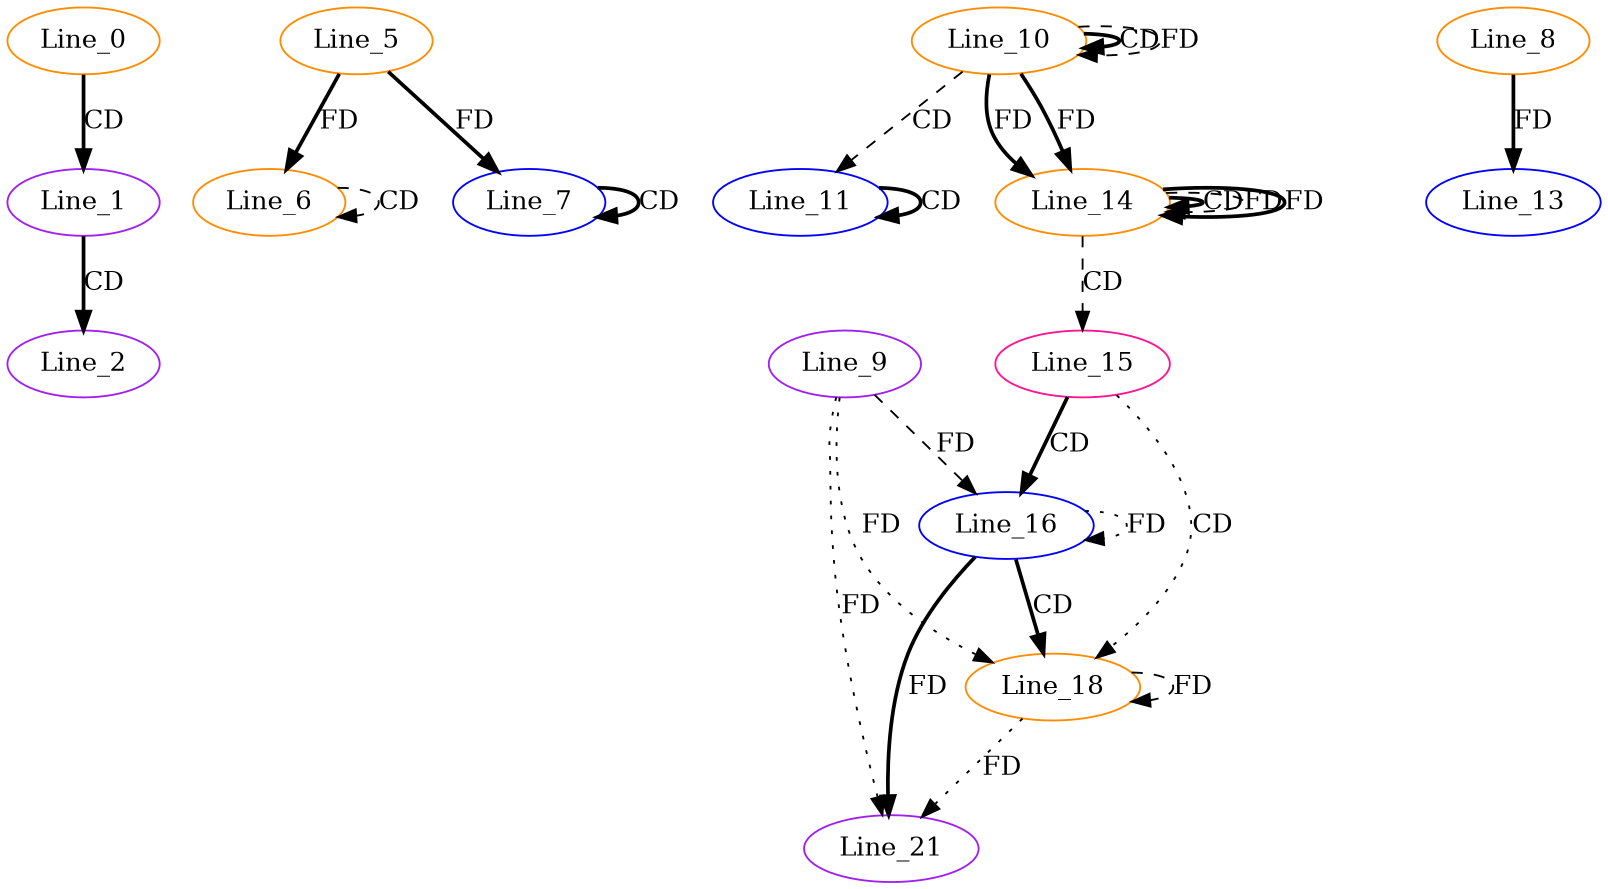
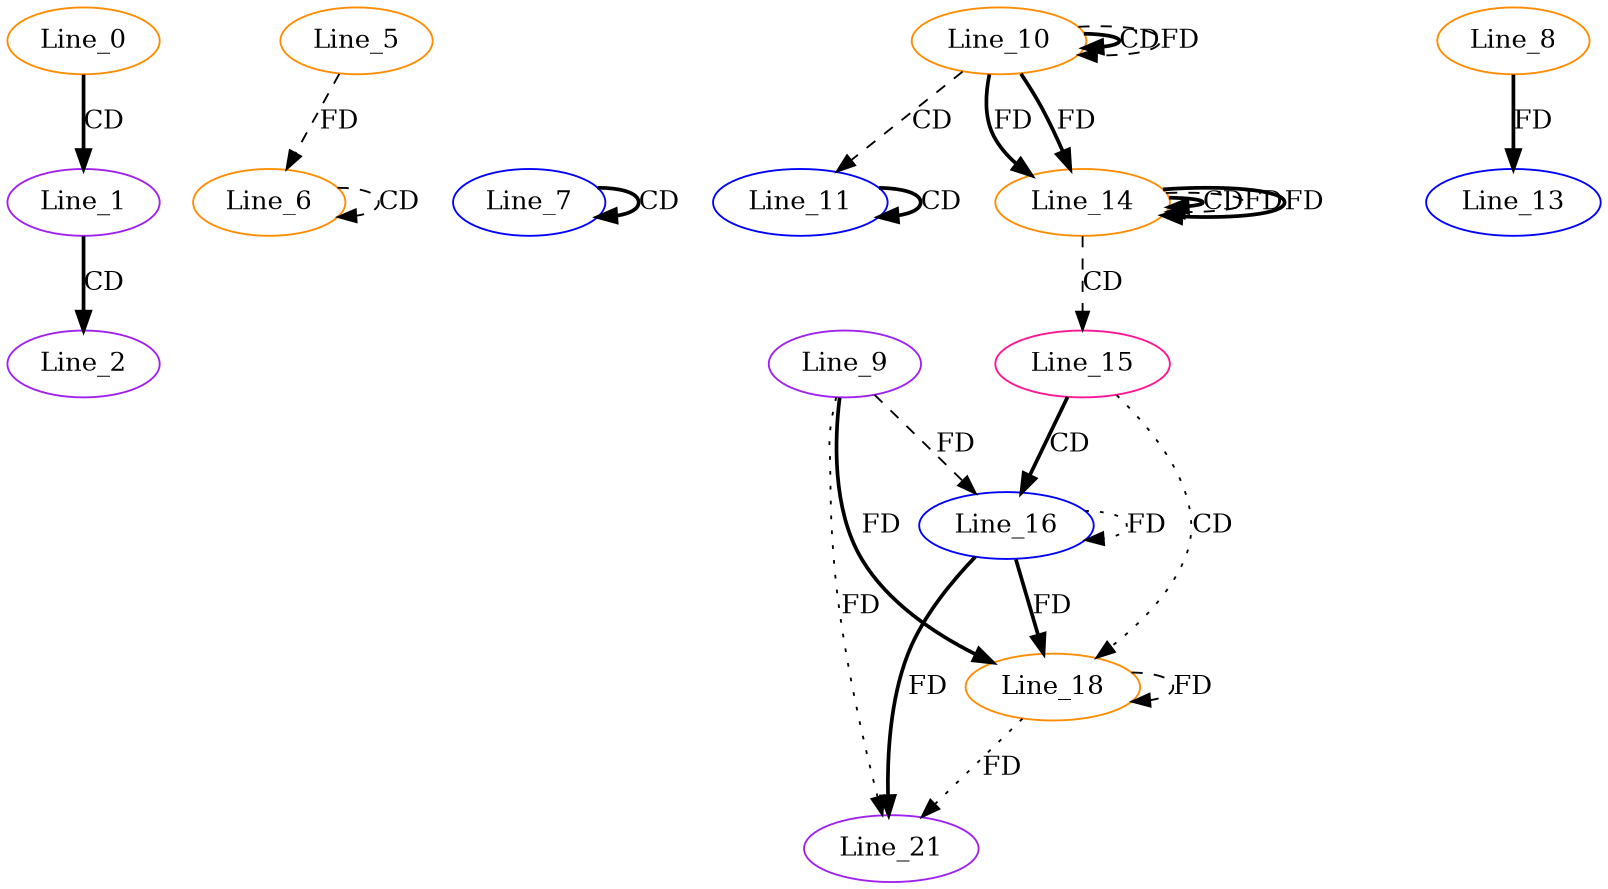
edge "Line_5" -> "Line_6": style bold -> dashed
edge "Line_5" -> "Line_7": removed, label "FD"
edge "Line_9" -> "Line_18": style dotted -> bold
edge "Line_16" -> "Line_18": label "CD" -> "FD"
